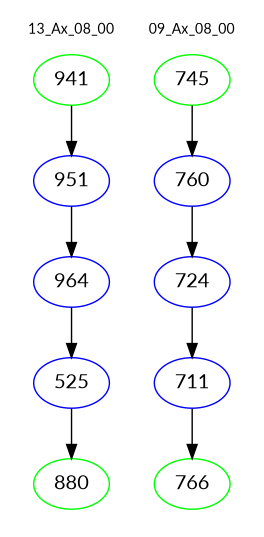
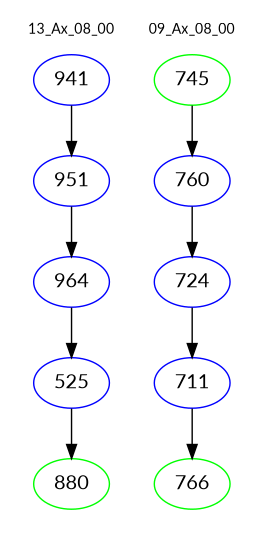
node "941": color green -> blue
